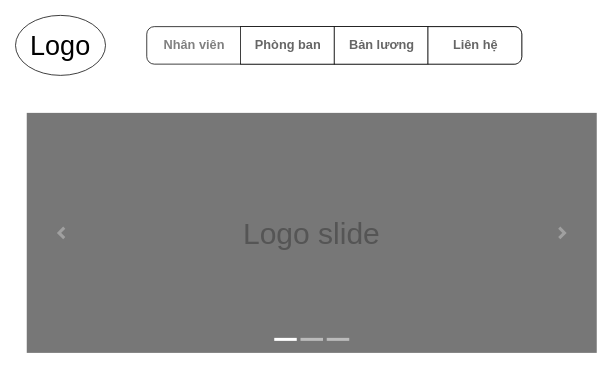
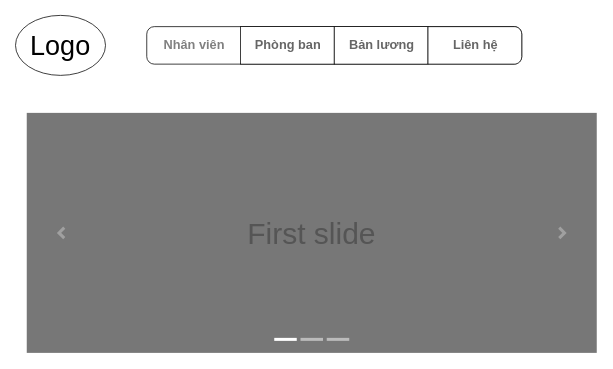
node "Logo slide": label "Logo slide" -> "First slide"
